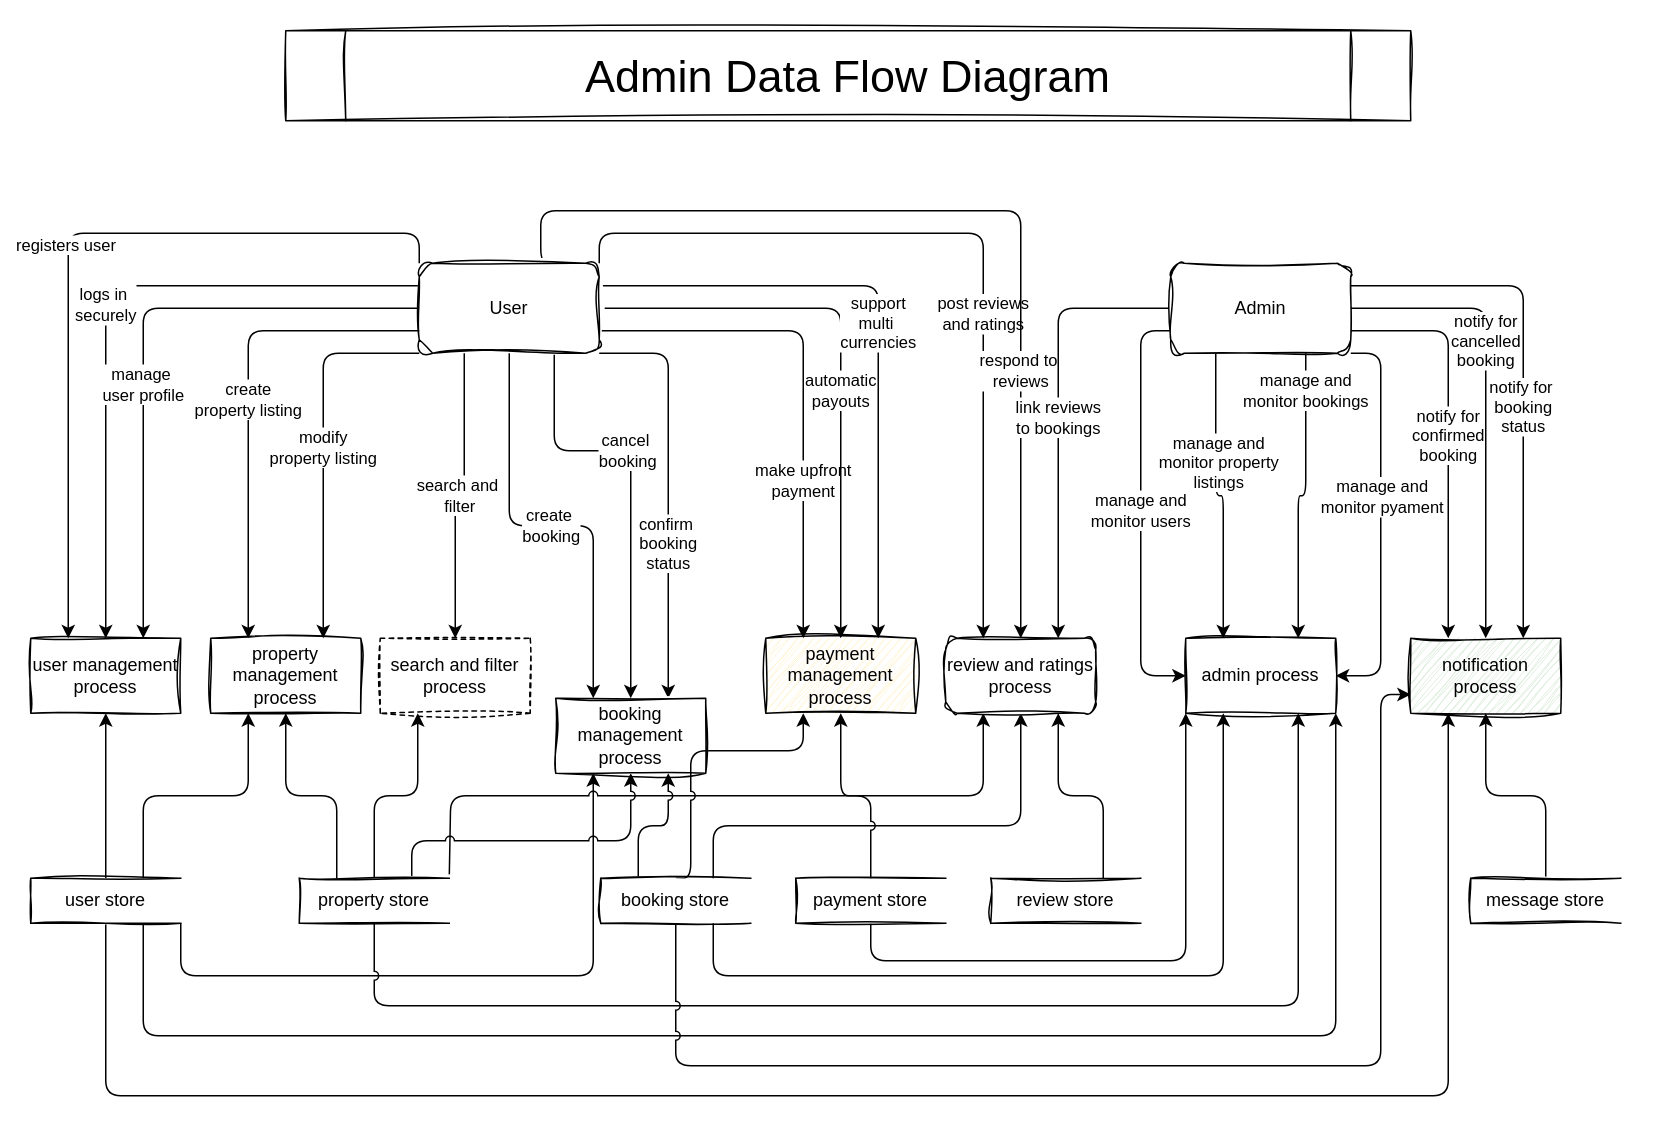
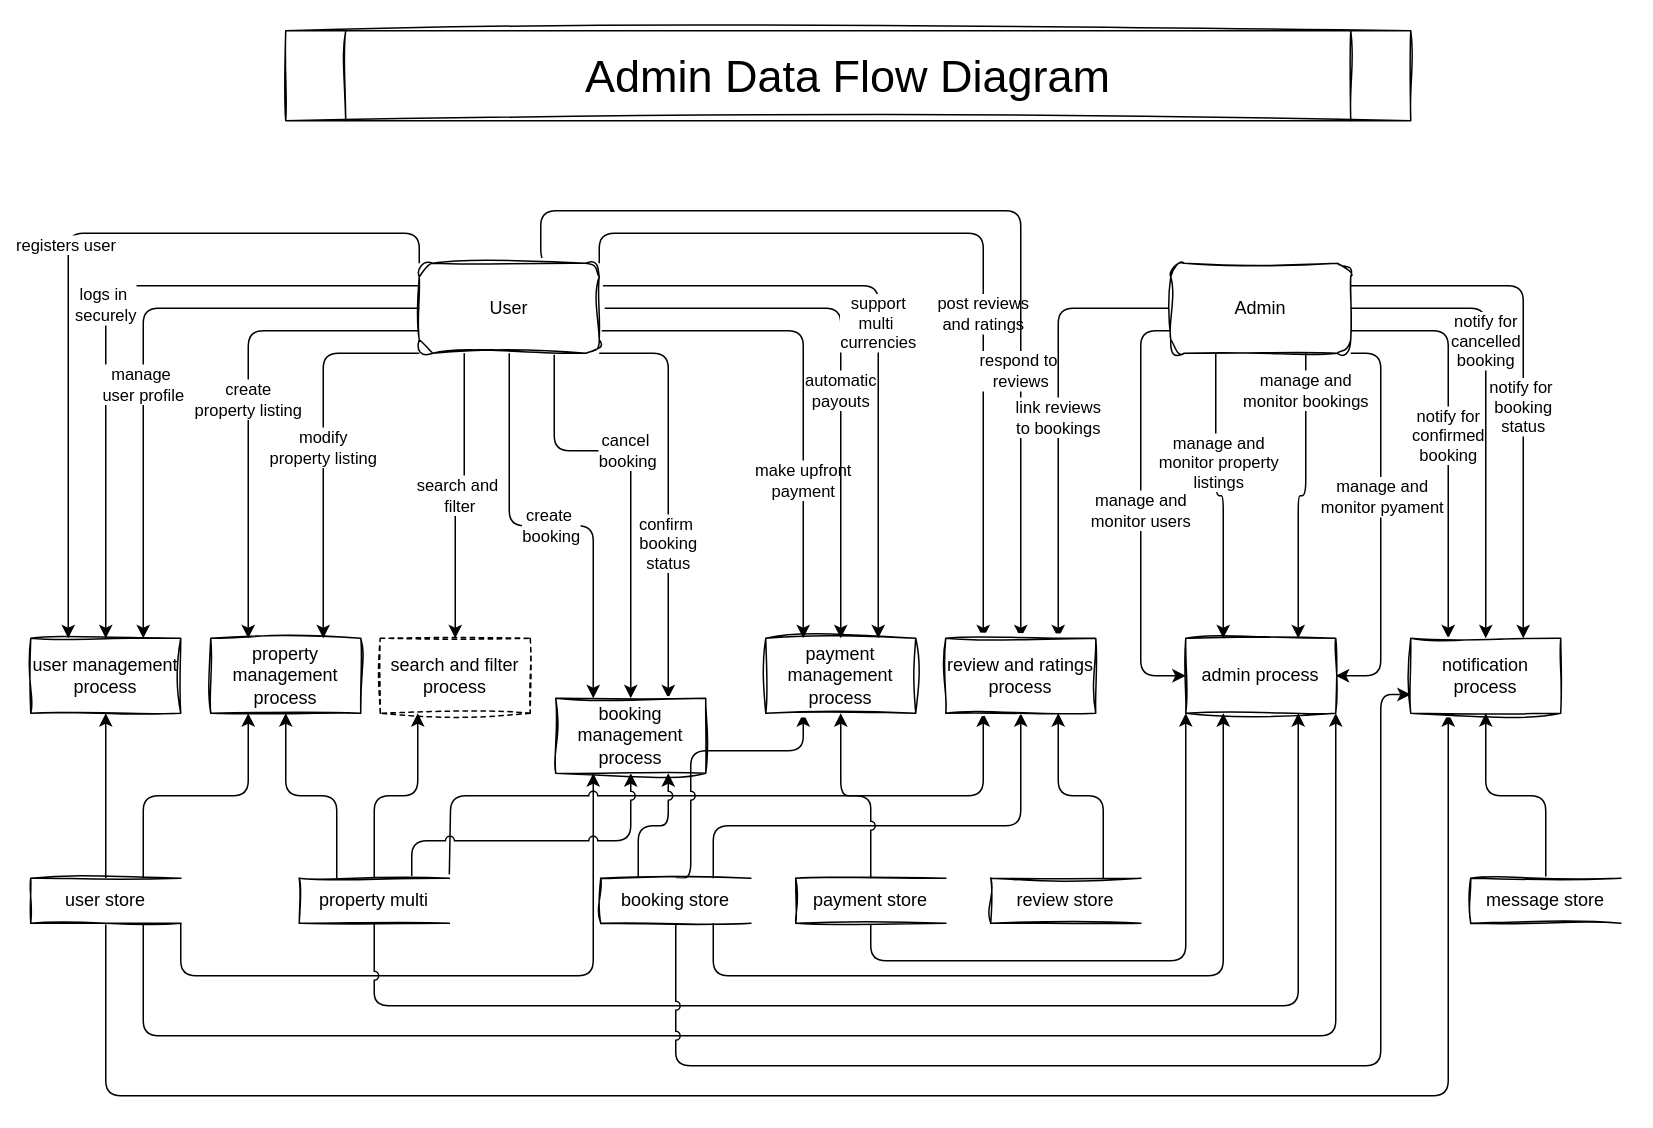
node "payment management process": fillcolor #fff2cc -> #ffffff
node "review and ratings process": shape rounded rectangle -> rectangle
node "notification process": fillcolor #d5e8d4 -> #ffffff
node "property store": label "property store" -> "property multi"
